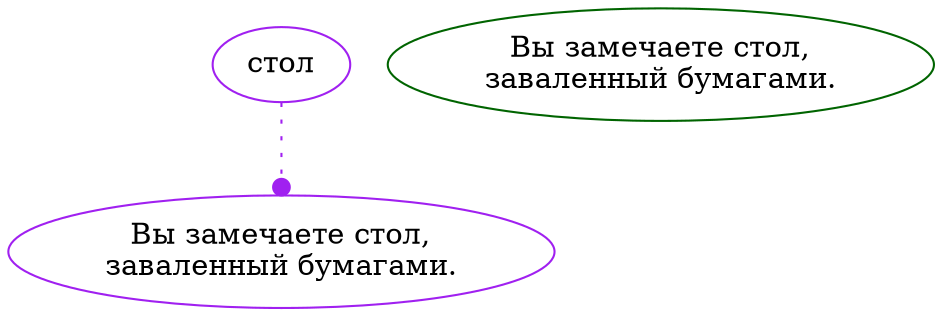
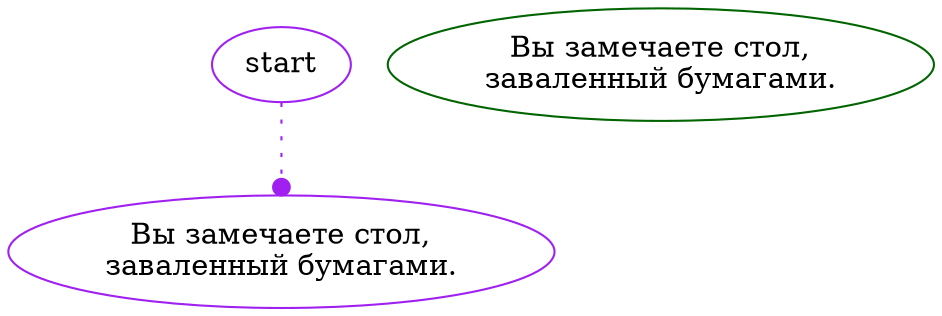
node "стол": label "стол" -> "start"
